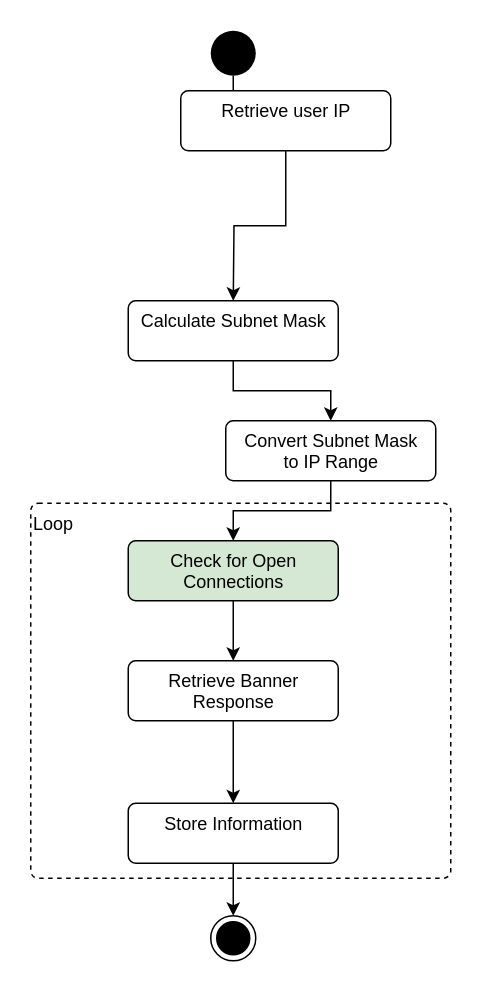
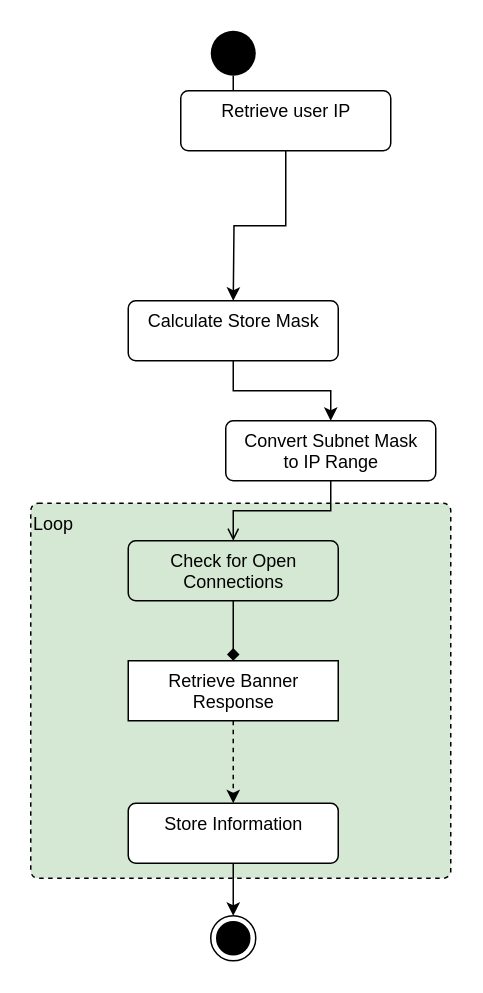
node "Calculate Subnet Mask": label "Calculate Subnet Mask" -> "Calculate Store Mask"
node "Loop": fillcolor #ffffff -> #d5e8d4
edge "Convert Subnet Mask to IP Range" -> "Check for Open Connections": arrowhead classic -> open
edge "Check for Open Connections" -> "Retrieve Banner Response": arrowhead classic -> diamond
node "Retrieve Banner Response": shape rounded rectangle -> rectangle
edge "Retrieve Banner Response" -> "Store Information": style solid -> dashed
